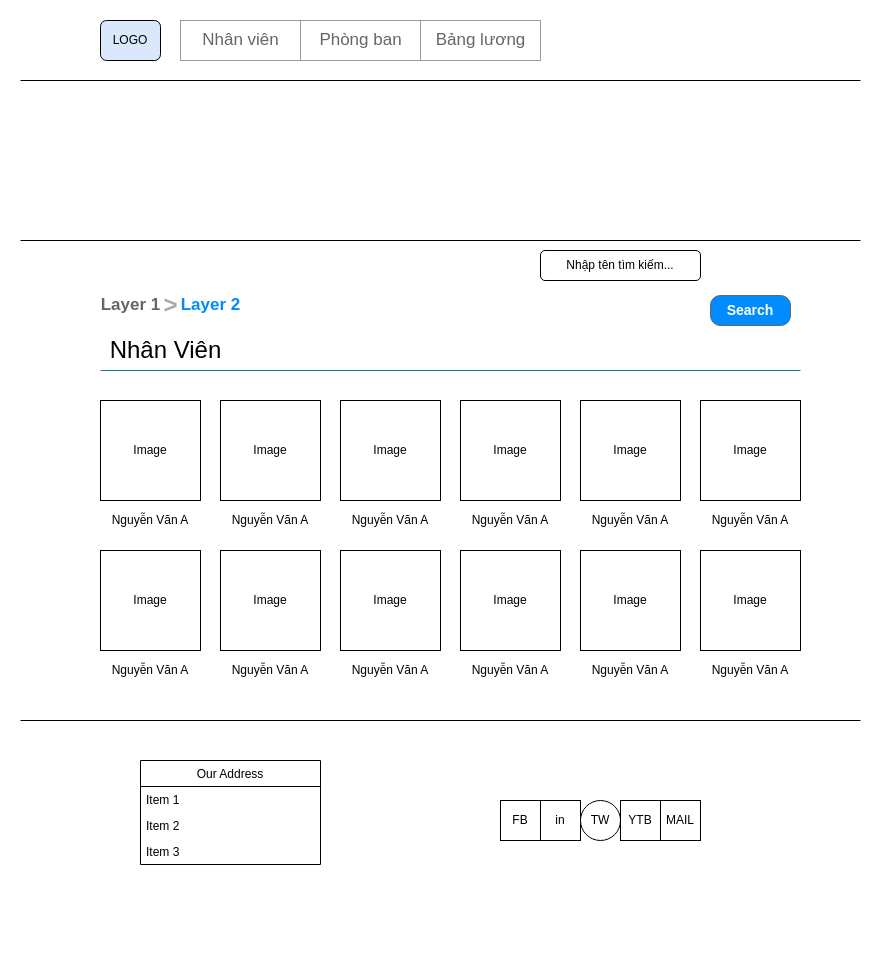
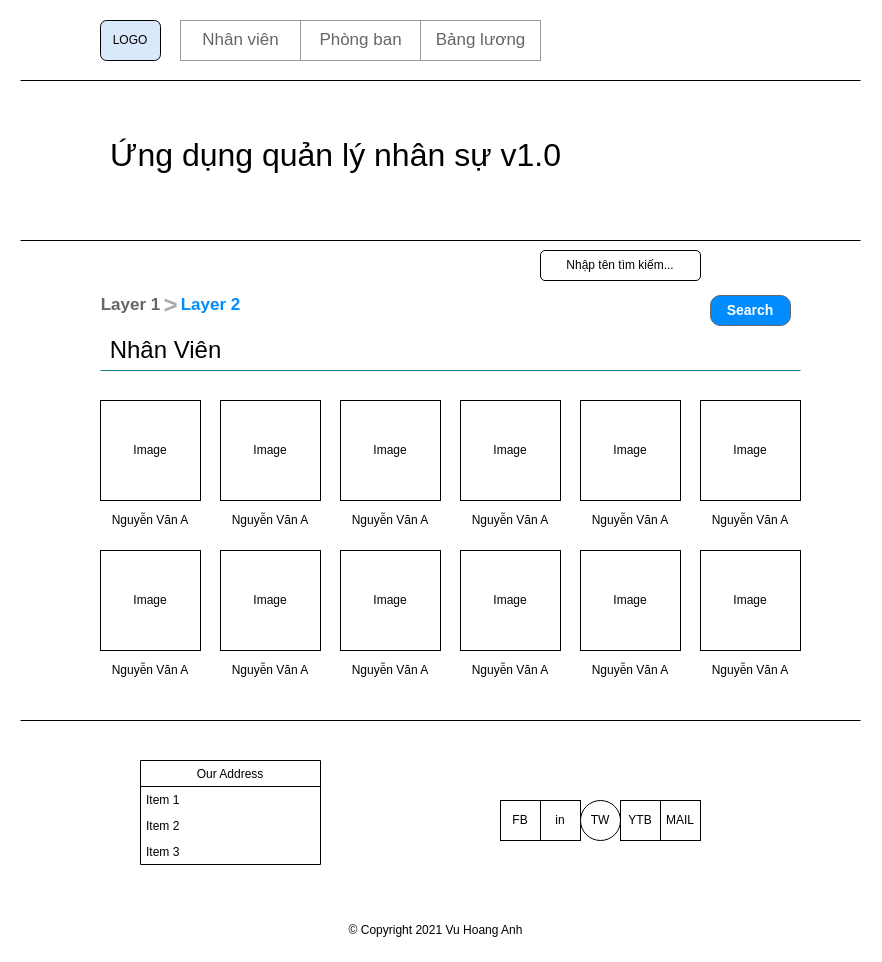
node "Ứng dụng quản lý nhân sự v1.0": added
node "© Copyright 2021 Vu Hoang Anh": added
